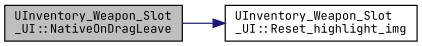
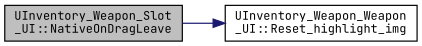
node "UInventory_Weapon_Slot _UI::Reset_highlight_img": label "UInventory_Weapon_Slot _UI::Reset_highlight_img" -> "UInventory_Weapon_Weapon _UI::Reset_highlight_img"
